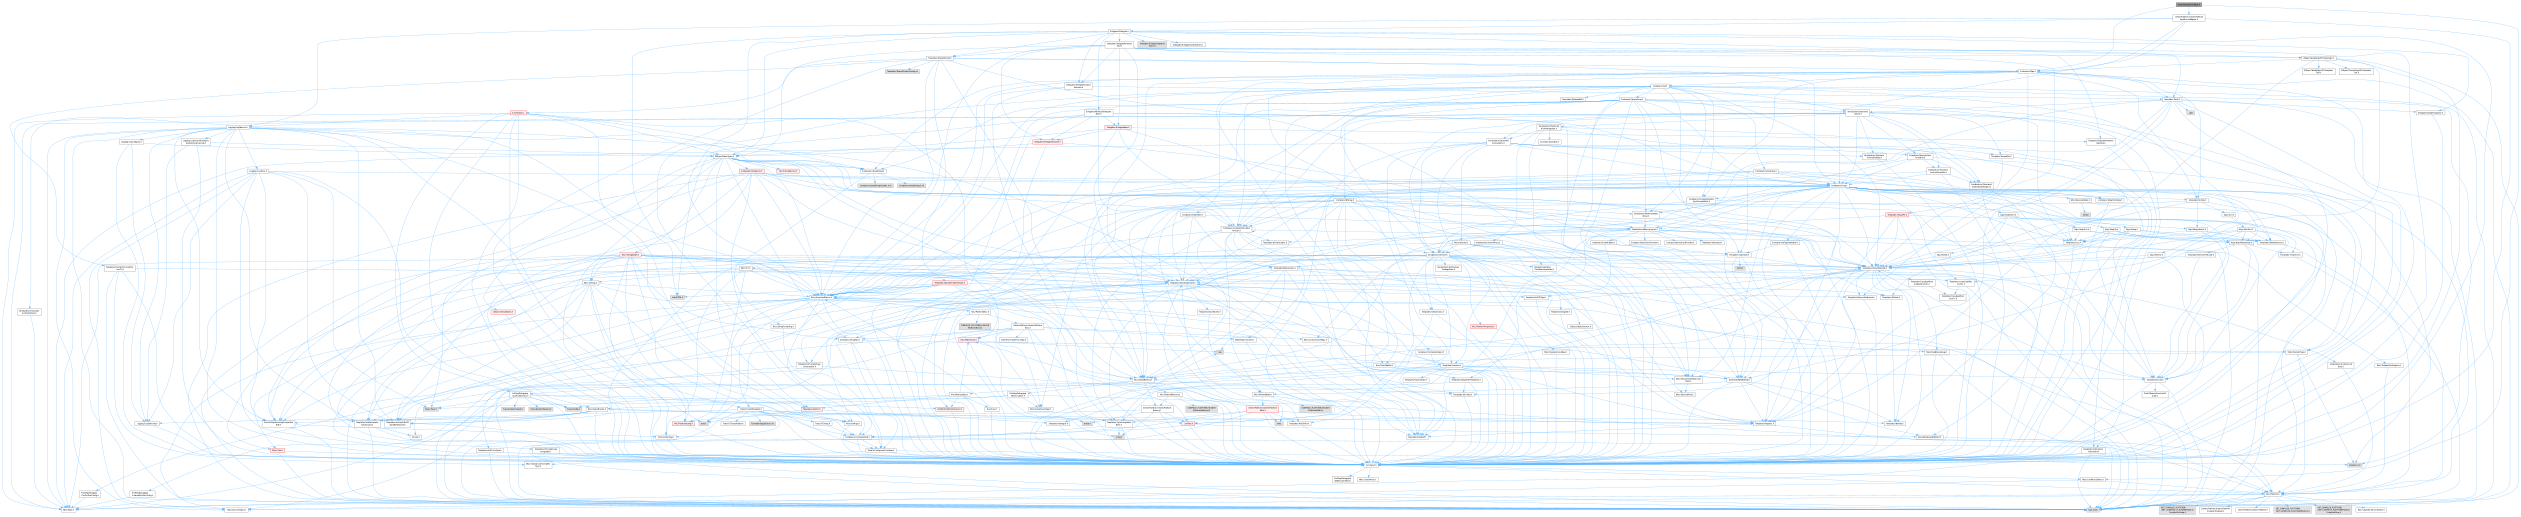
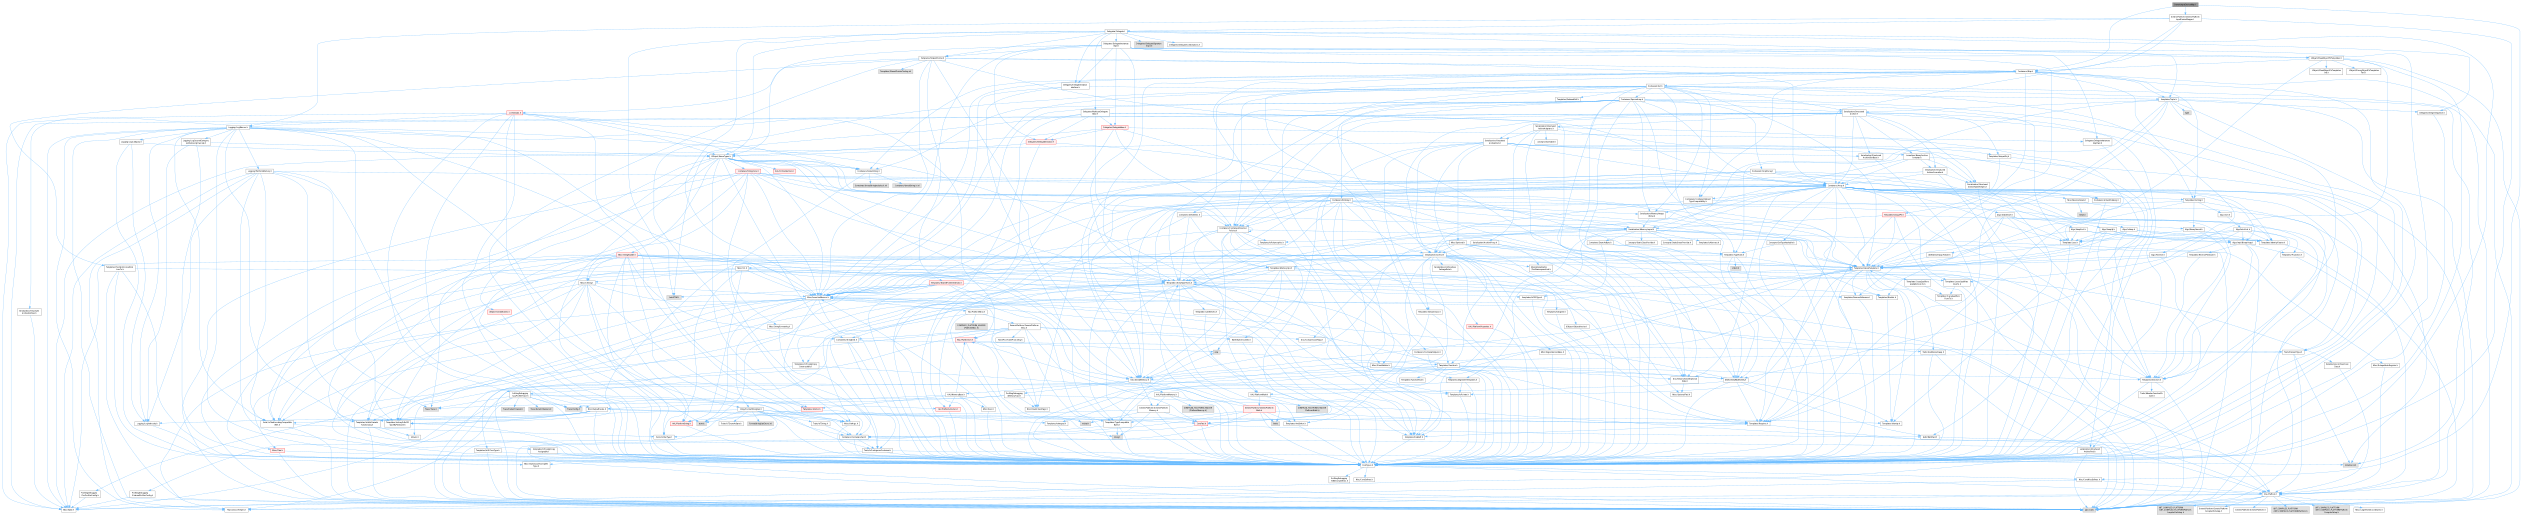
node "Logging/LogTrace.h": label "Logging/LogTrace.h" -> "Logging/PlatformMemory.h"
node "Algo/Rotate.h": label "Algo/Rotate.h" -> "UseBitwiseSwap/Rotate.h"
node "Templates/Invoke.h": label "Templates/Invoke.h" -> "Templates/IntroSort.h"
node "HEADER/PlatformAtomics.h": label "HEADER/PlatformAtomics.h" -> "HAL/PlatformAtomics.h"
node "AllowShrinking/MathFwd.h": label "AllowShrinking/MathFwd.h" -> "Math/MathFwd.h"
